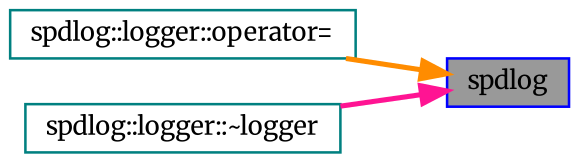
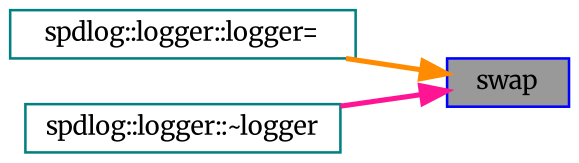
node "spdlog::logger::operator=": label "spdlog::logger::operator=" -> "spdlog::logger::logger="
node "spdlog": label "spdlog" -> "swap"
